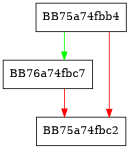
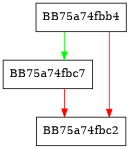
node "BB76a74fbc7": label "BB76a74fbc7" -> "BB75a74fbc7"
